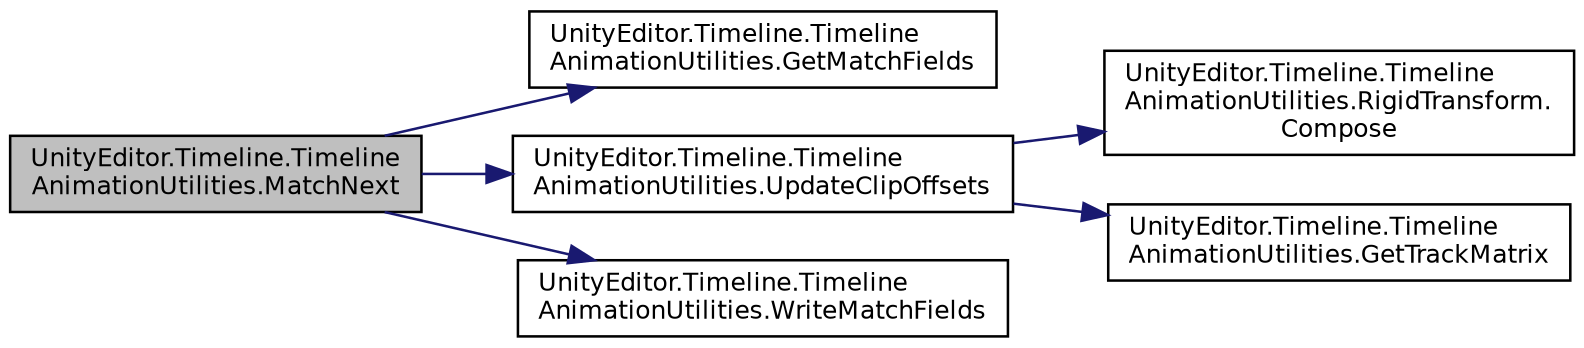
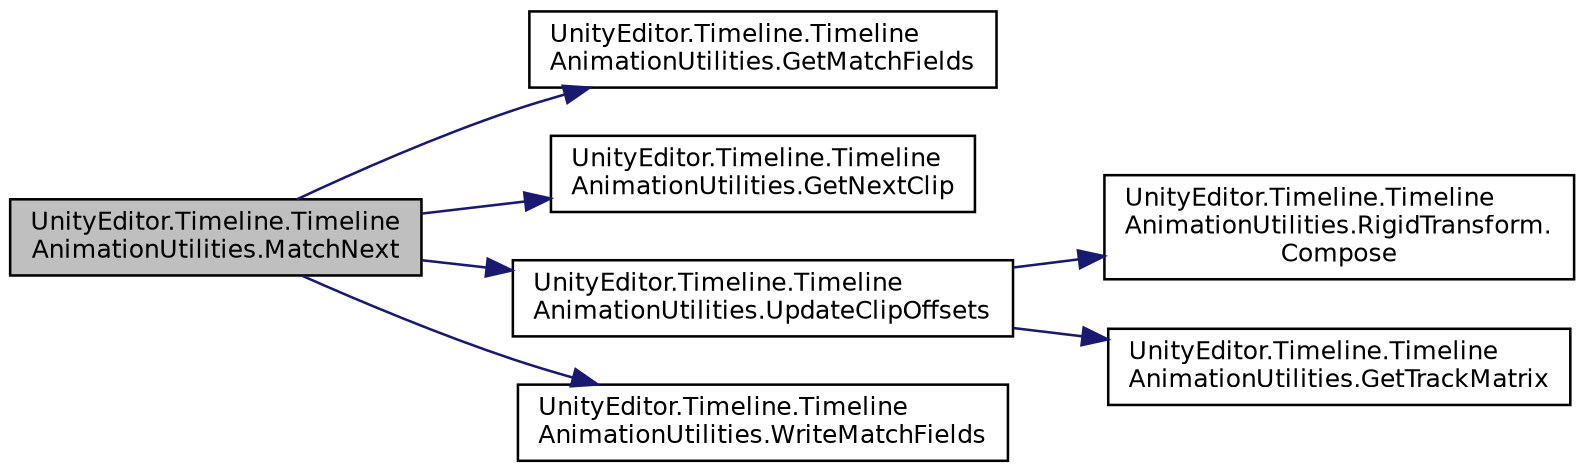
node "UnityEditor.Timeline.Timeline AnimationUtilities.GetNextClip": added
